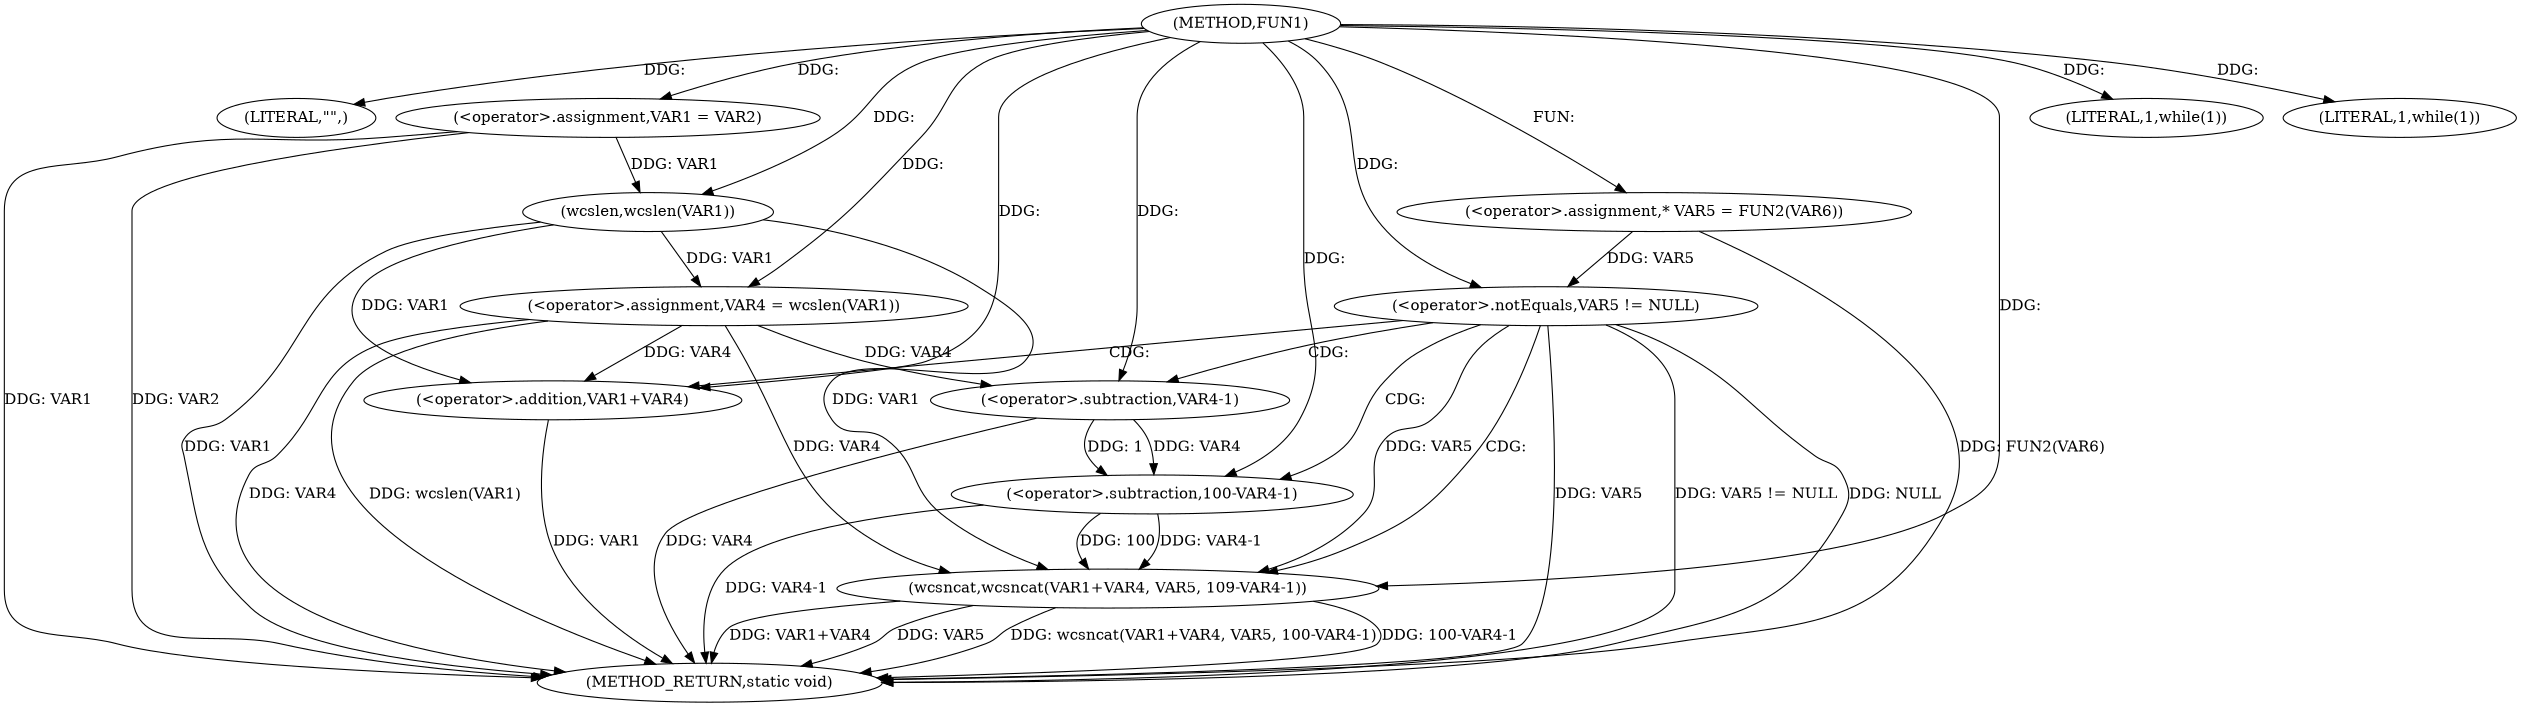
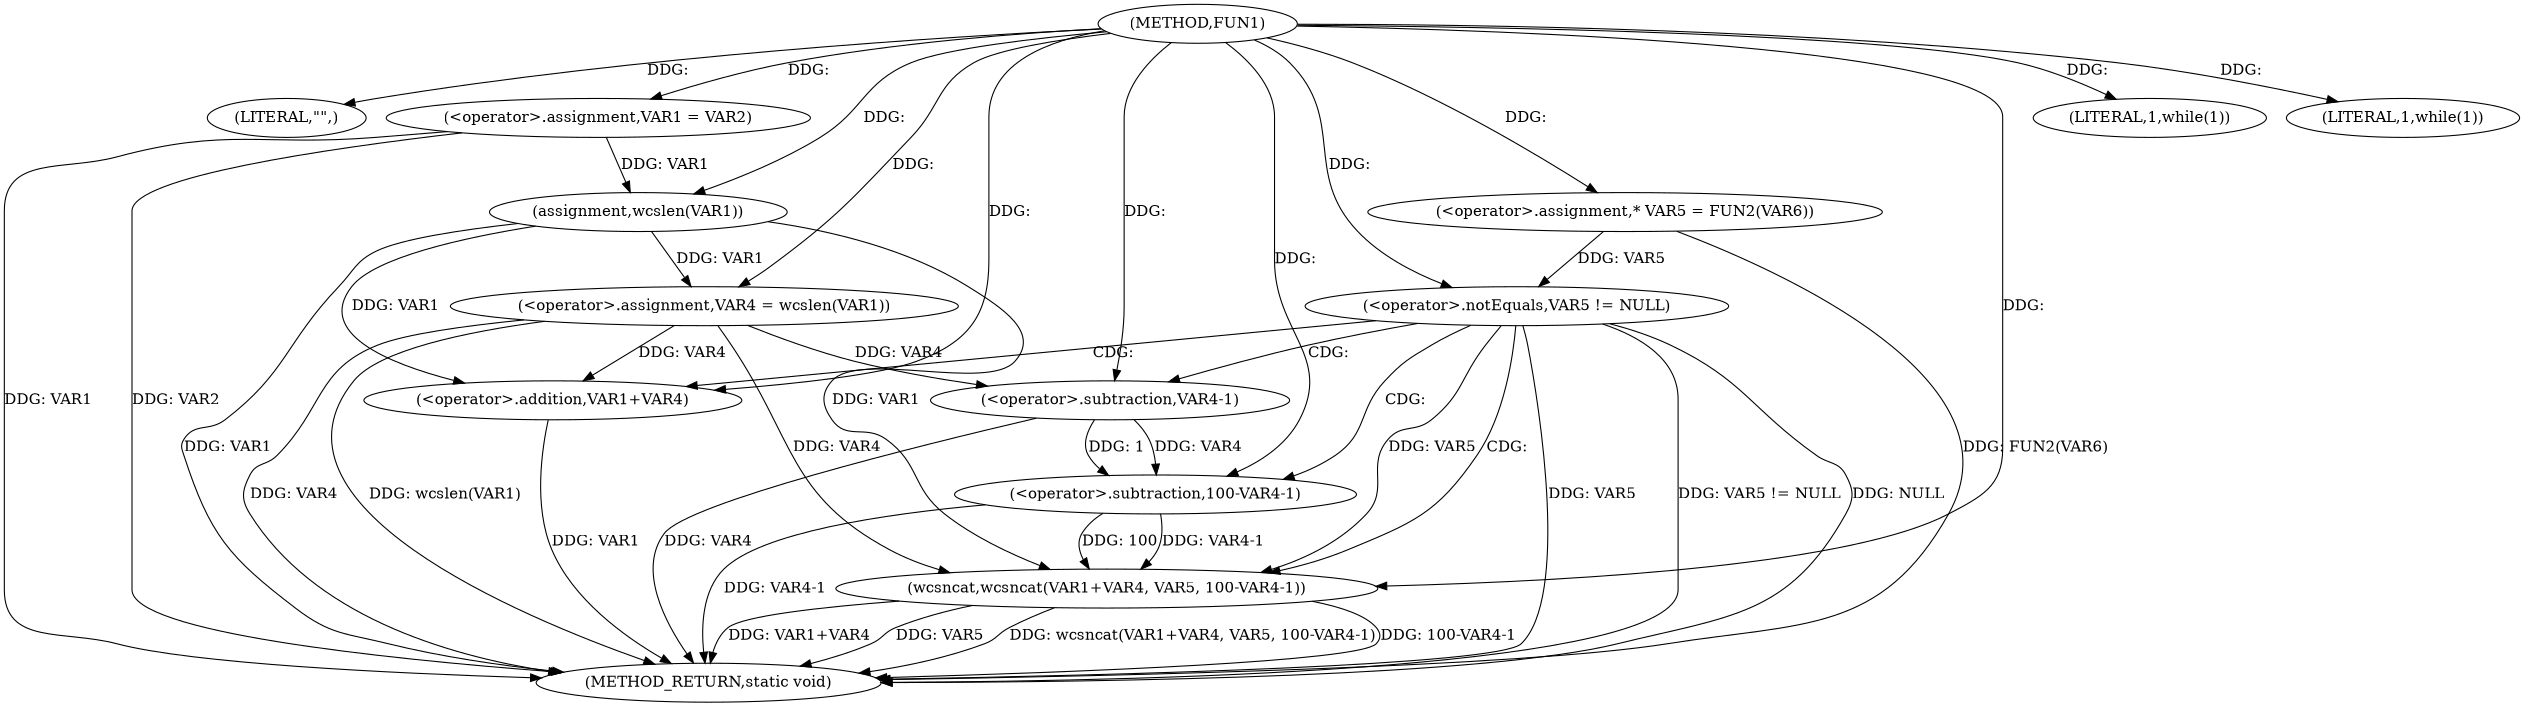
edge "(METHOD,FUN1)" -> "(<operator>.assignment,* VAR5 = FUN2(VAR6))": label "FUN: " -> "DDG: "
node "(wcslen,wcslen(VAR1))": label "(wcslen,wcslen(VAR1))" -> "(assignment,wcslen(VAR1))"
node "(wcsncat,wcsncat(VAR1+VAR4, VAR5, 109-VAR4-1))": label "(wcsncat,wcsncat(VAR1+VAR4, VAR5, 109-VAR4-1))" -> "(wcsncat,wcsncat(VAR1+VAR4, VAR5, 100-VAR4-1))"
